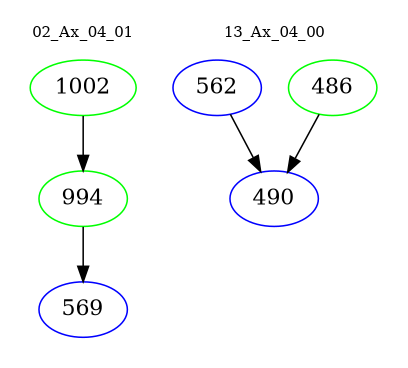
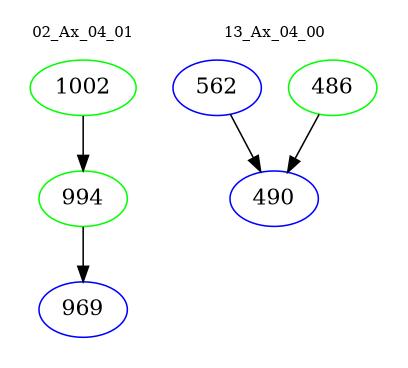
node "569": label "569" -> "969"
